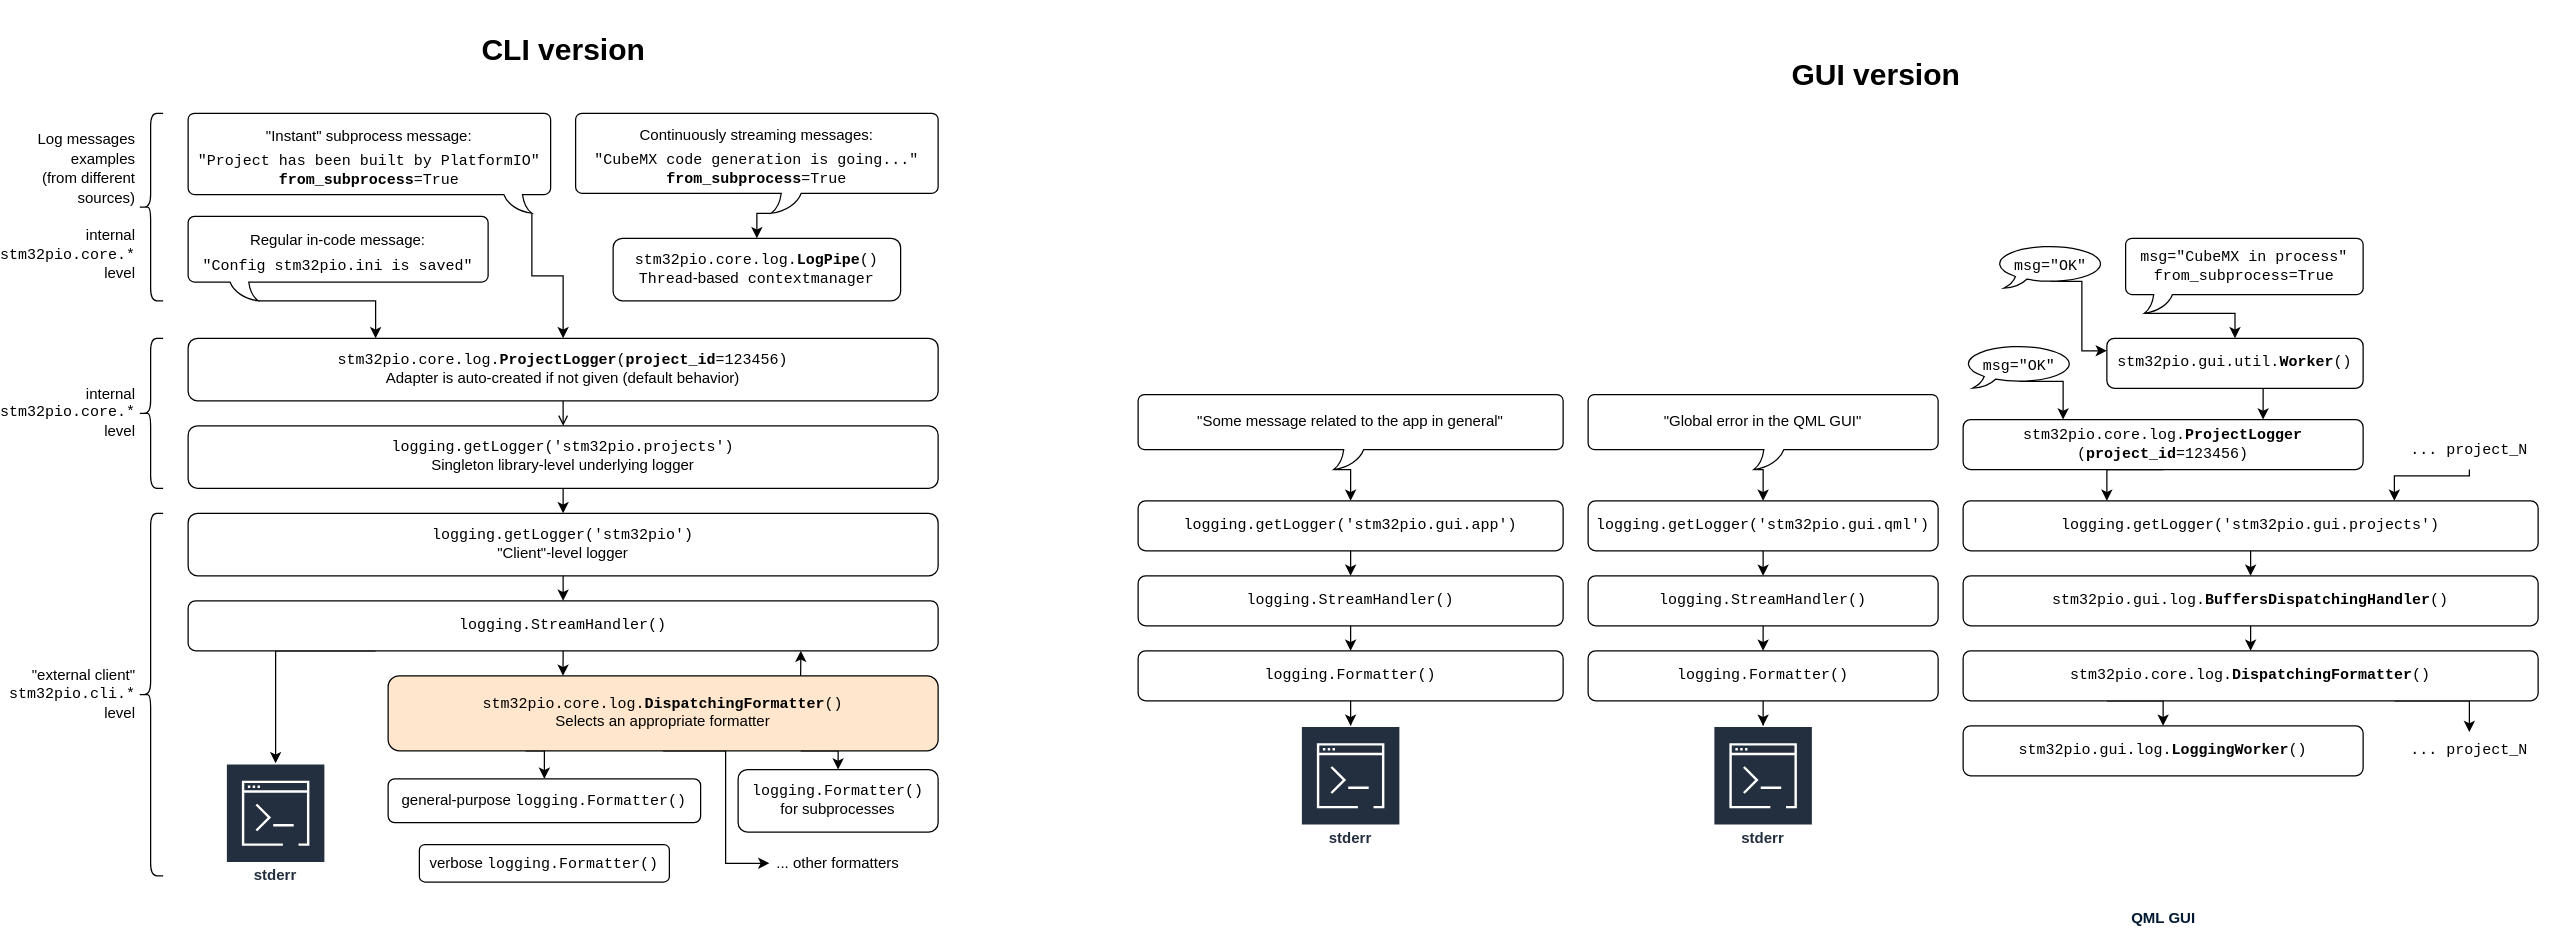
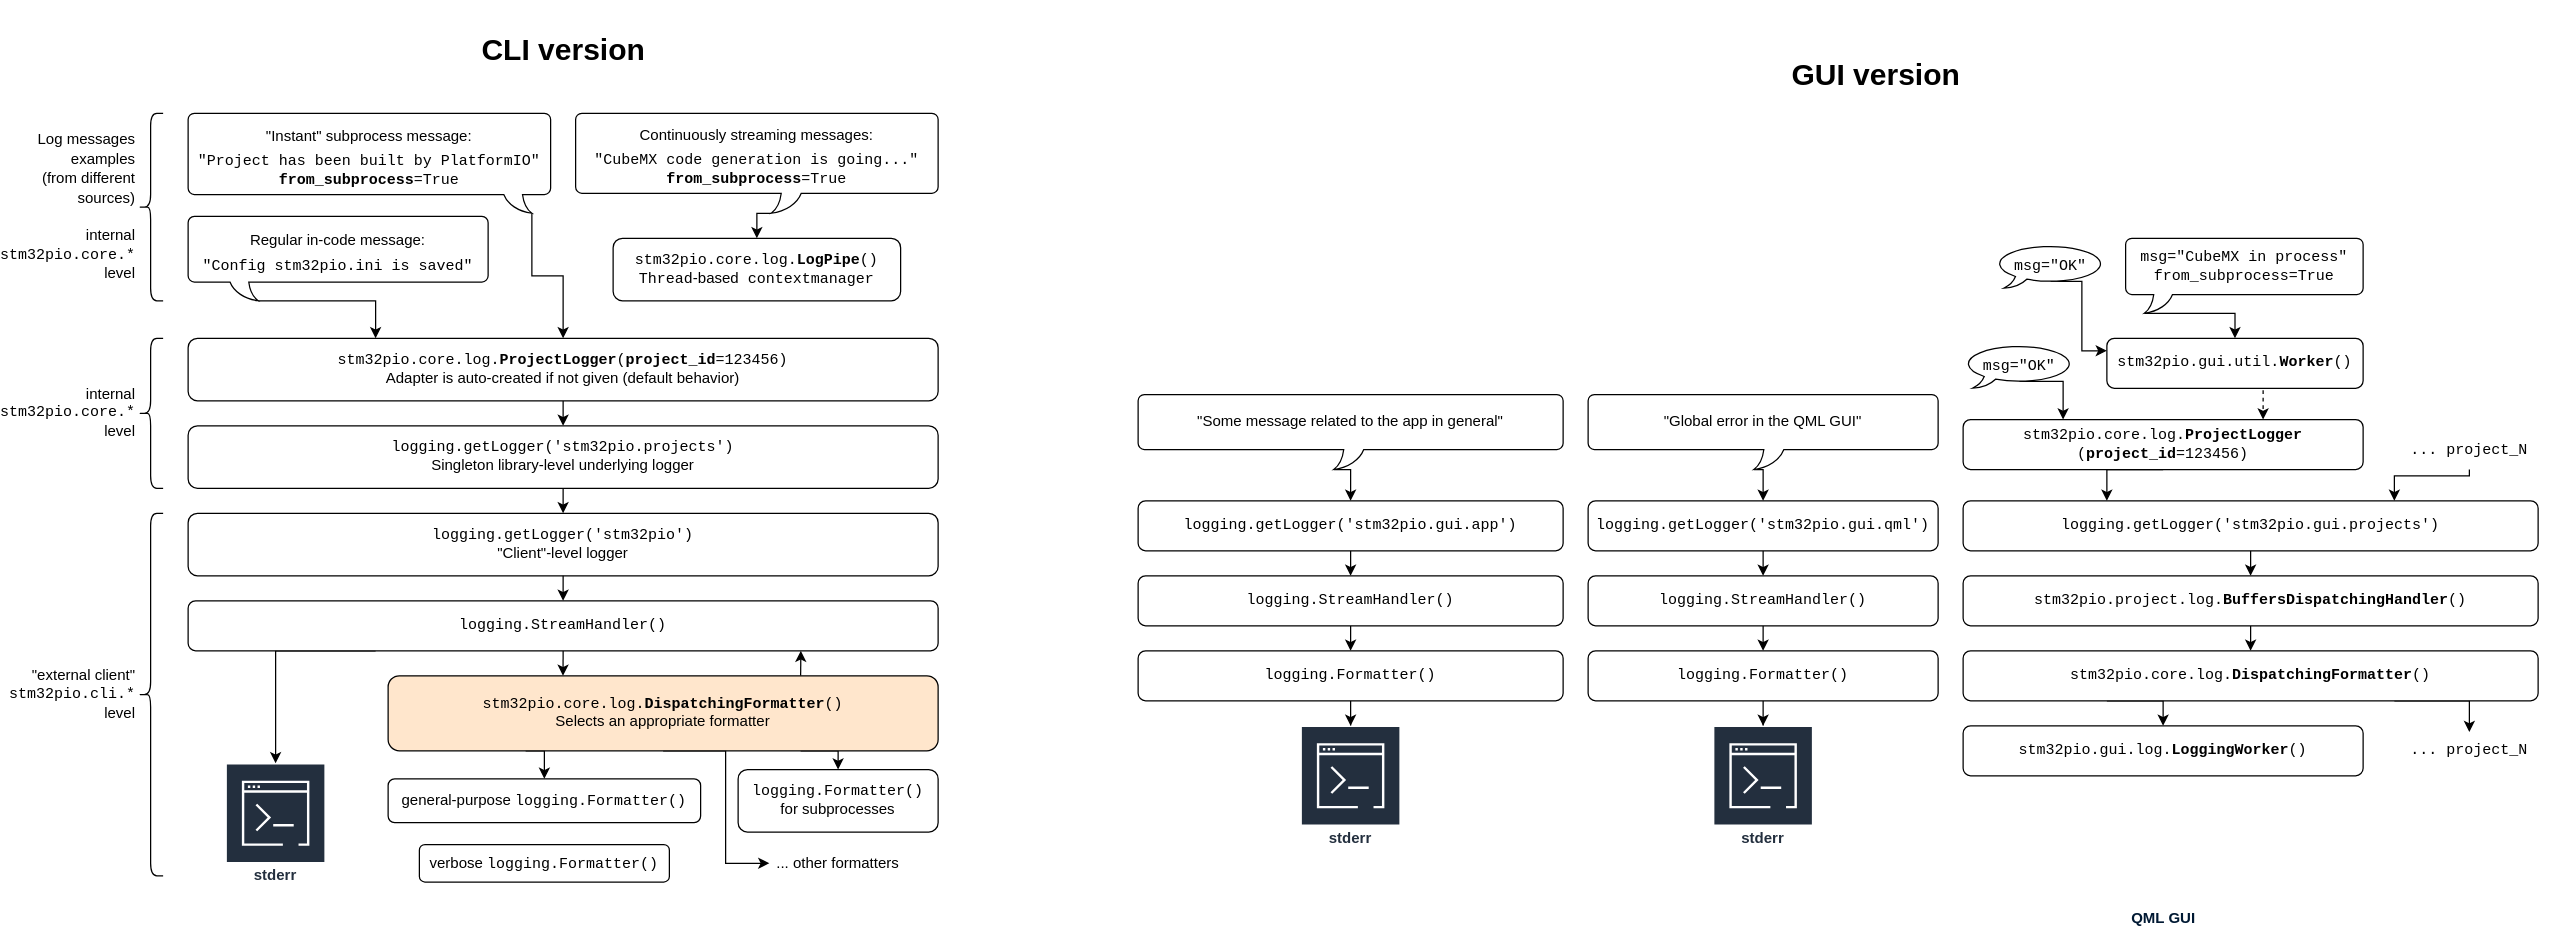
edge "stm32pio.gui.util.Worker()" -> "stm32pio.core.log.ProjectLogger (project_id=123456)": style solid -> dashed
edge "stm32pio.core.log.ProjectLogger(project_id=123456) Adapter is auto-created if not given (default behavior)" -> "logging.getLogger('stm32pio.projects') Singleton library-level underlying logger": arrowhead open -> classic
node "stm32pio.gui.log.BuffersDispatchingHandler()": label "stm32pio.gui.log.BuffersDispatchingHandler()" -> "stm32pio.project.log.BuffersDispatchingHandler()"
